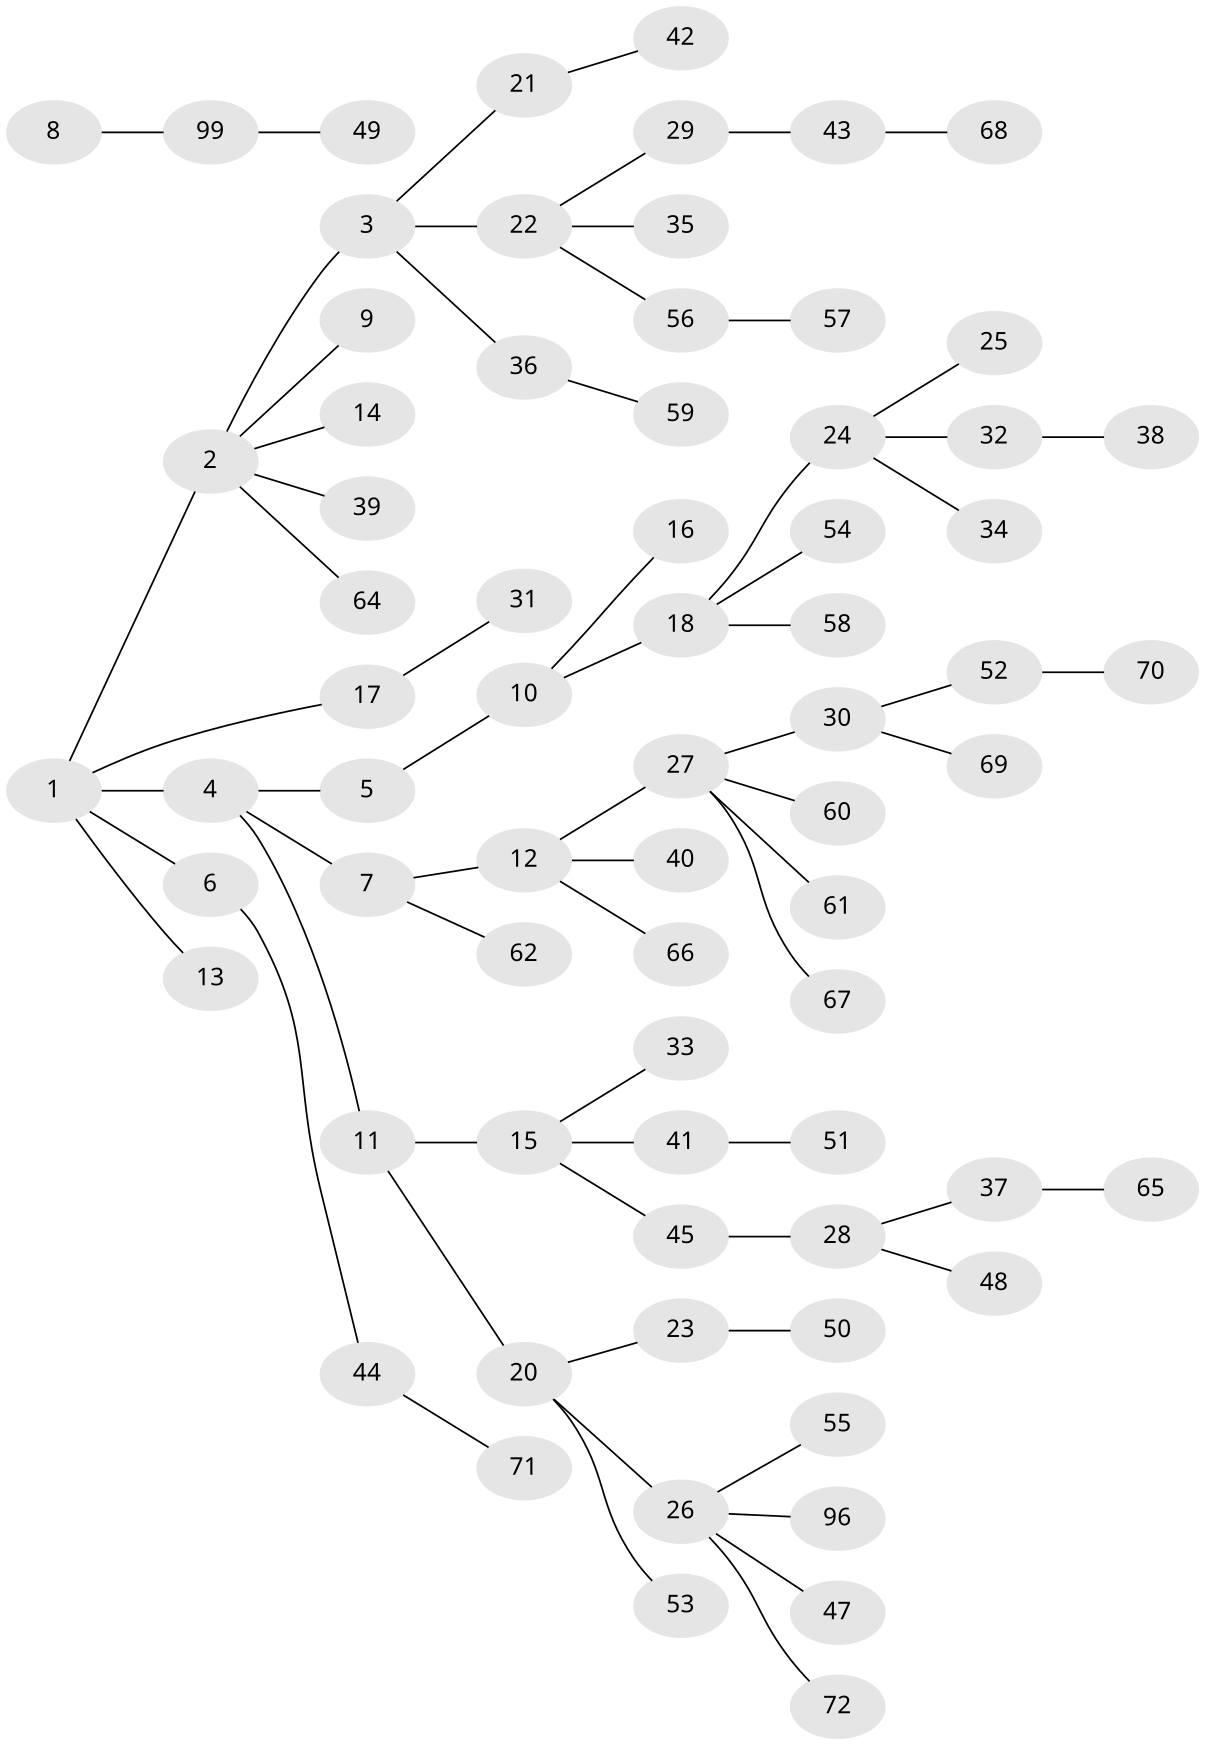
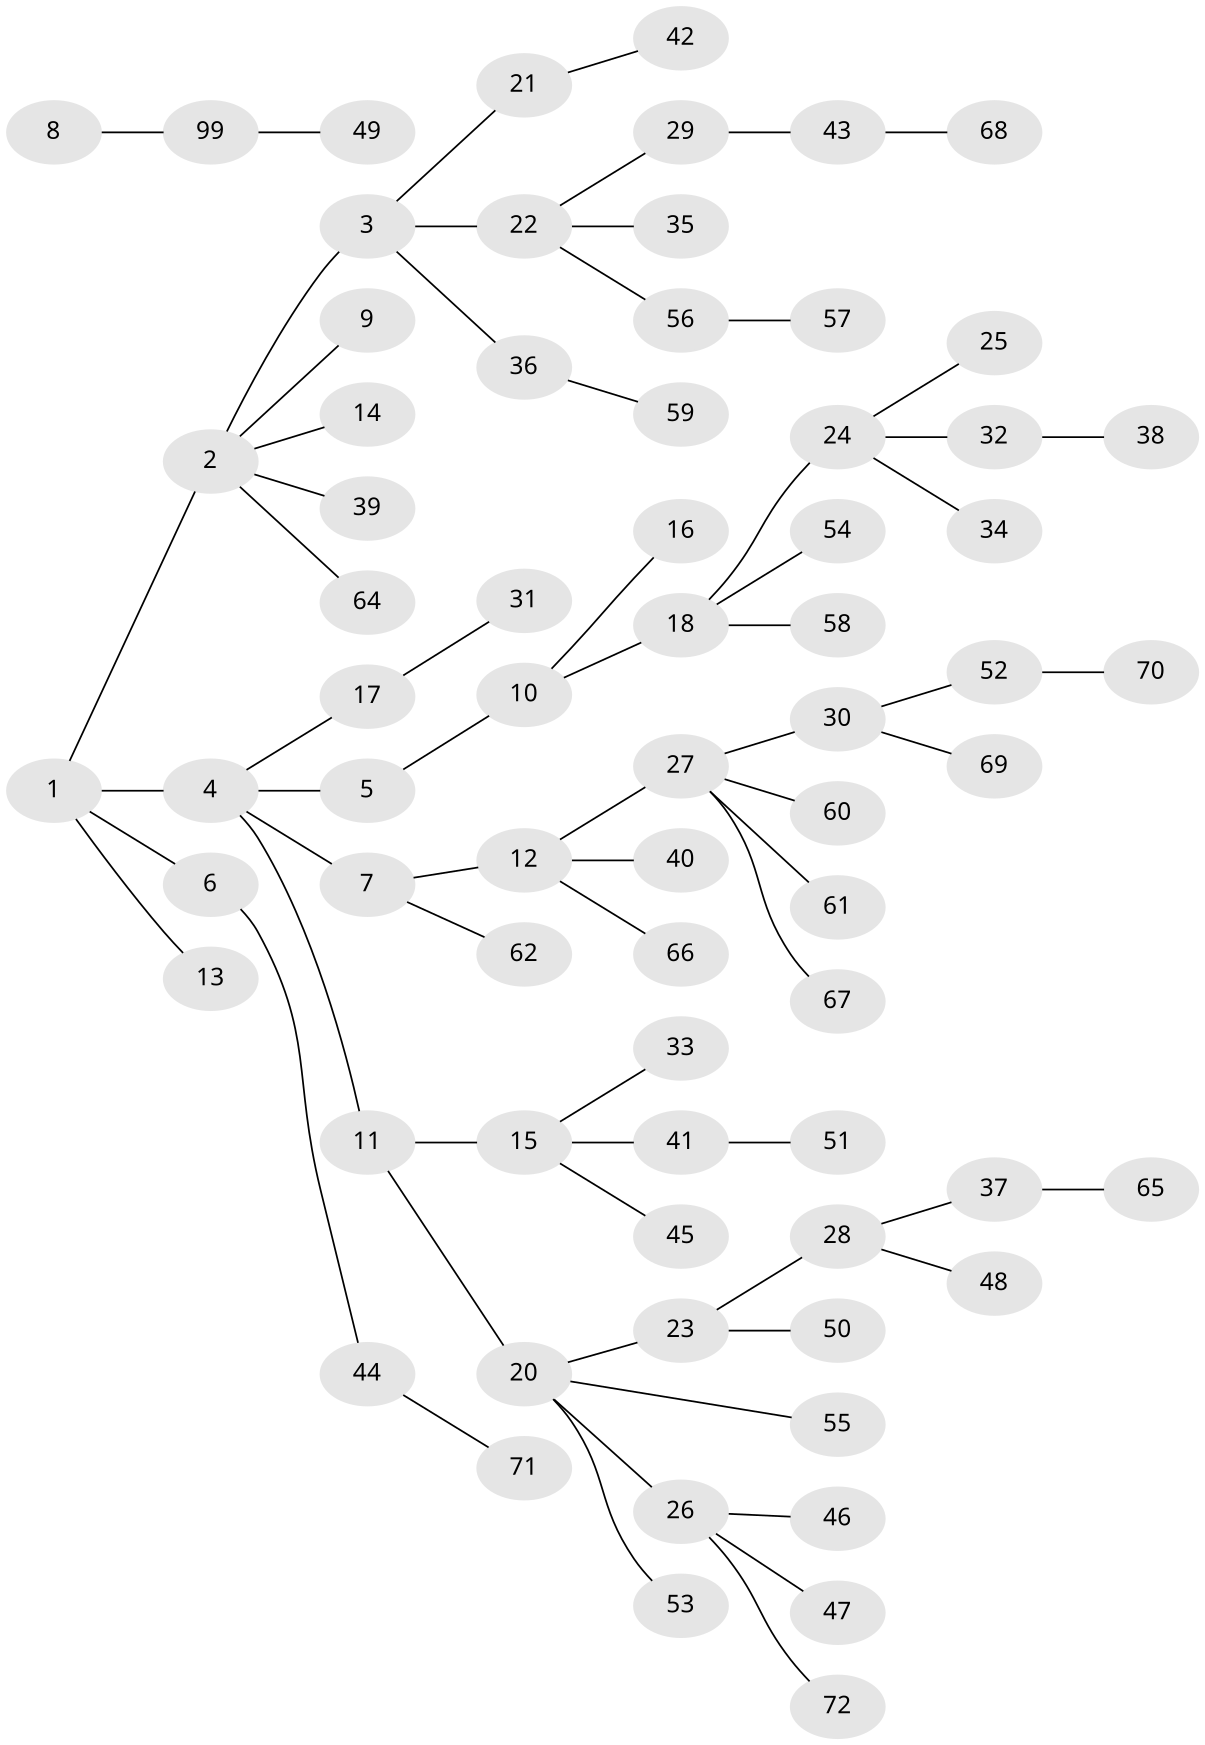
edge "17" -- "1": now "17" -- "4"
edge "45" -- "28": now "23" -- "28"
edge "55" -- "26": now "55" -- "20"
node "96": label "96" -> "46"
